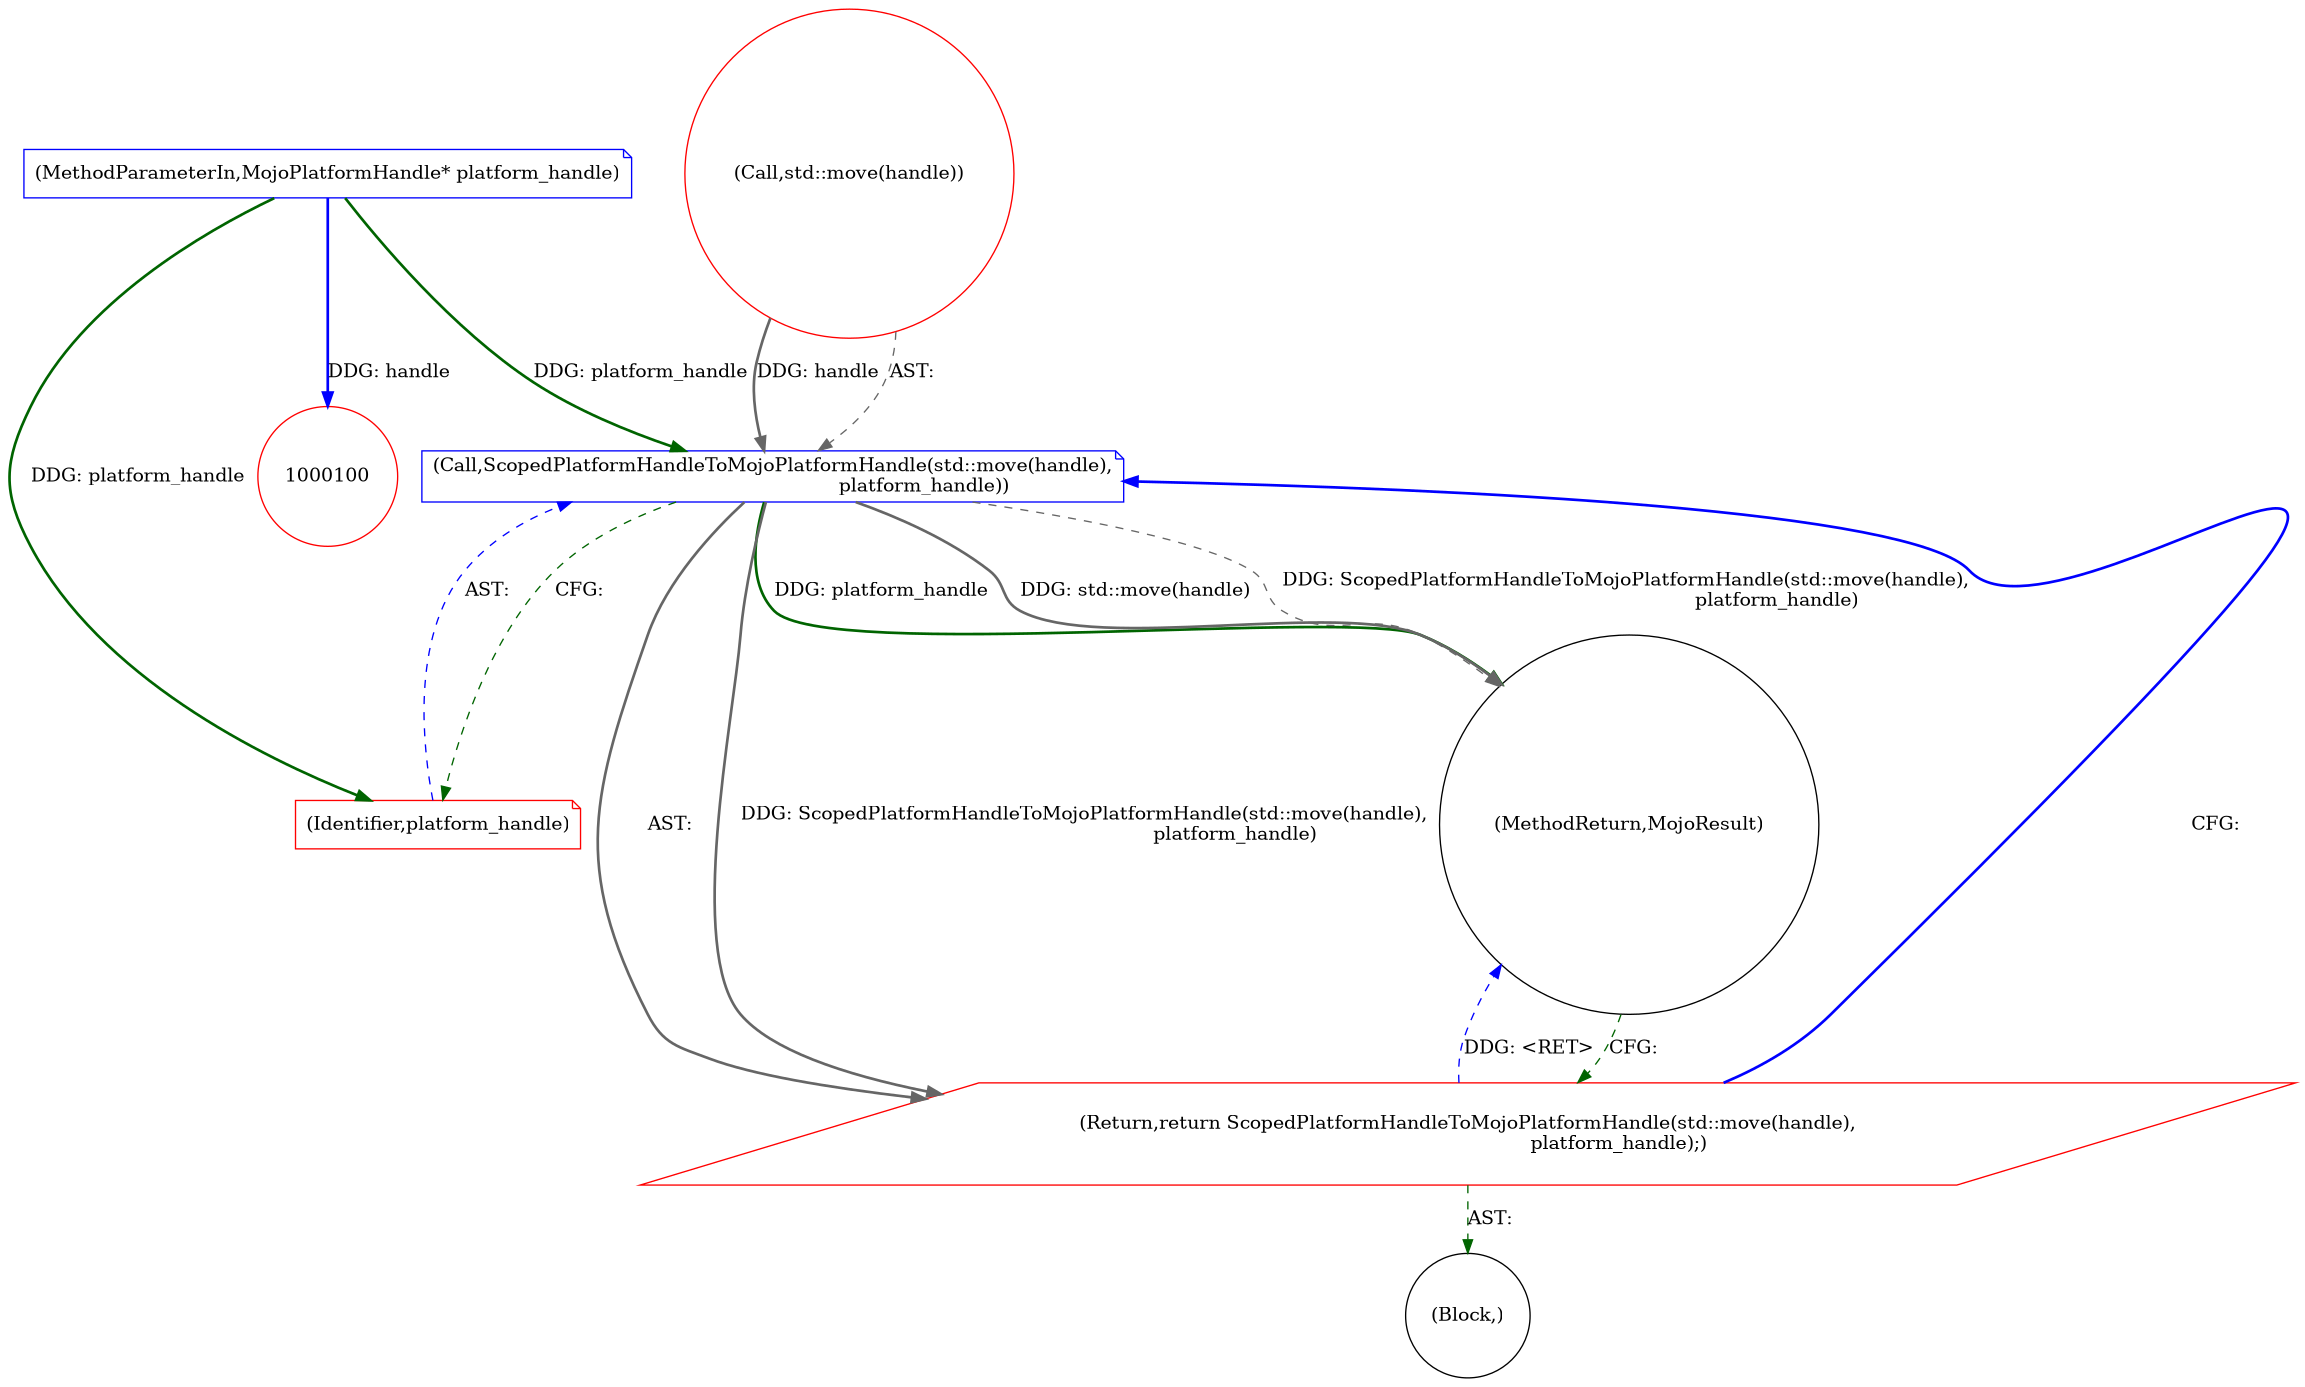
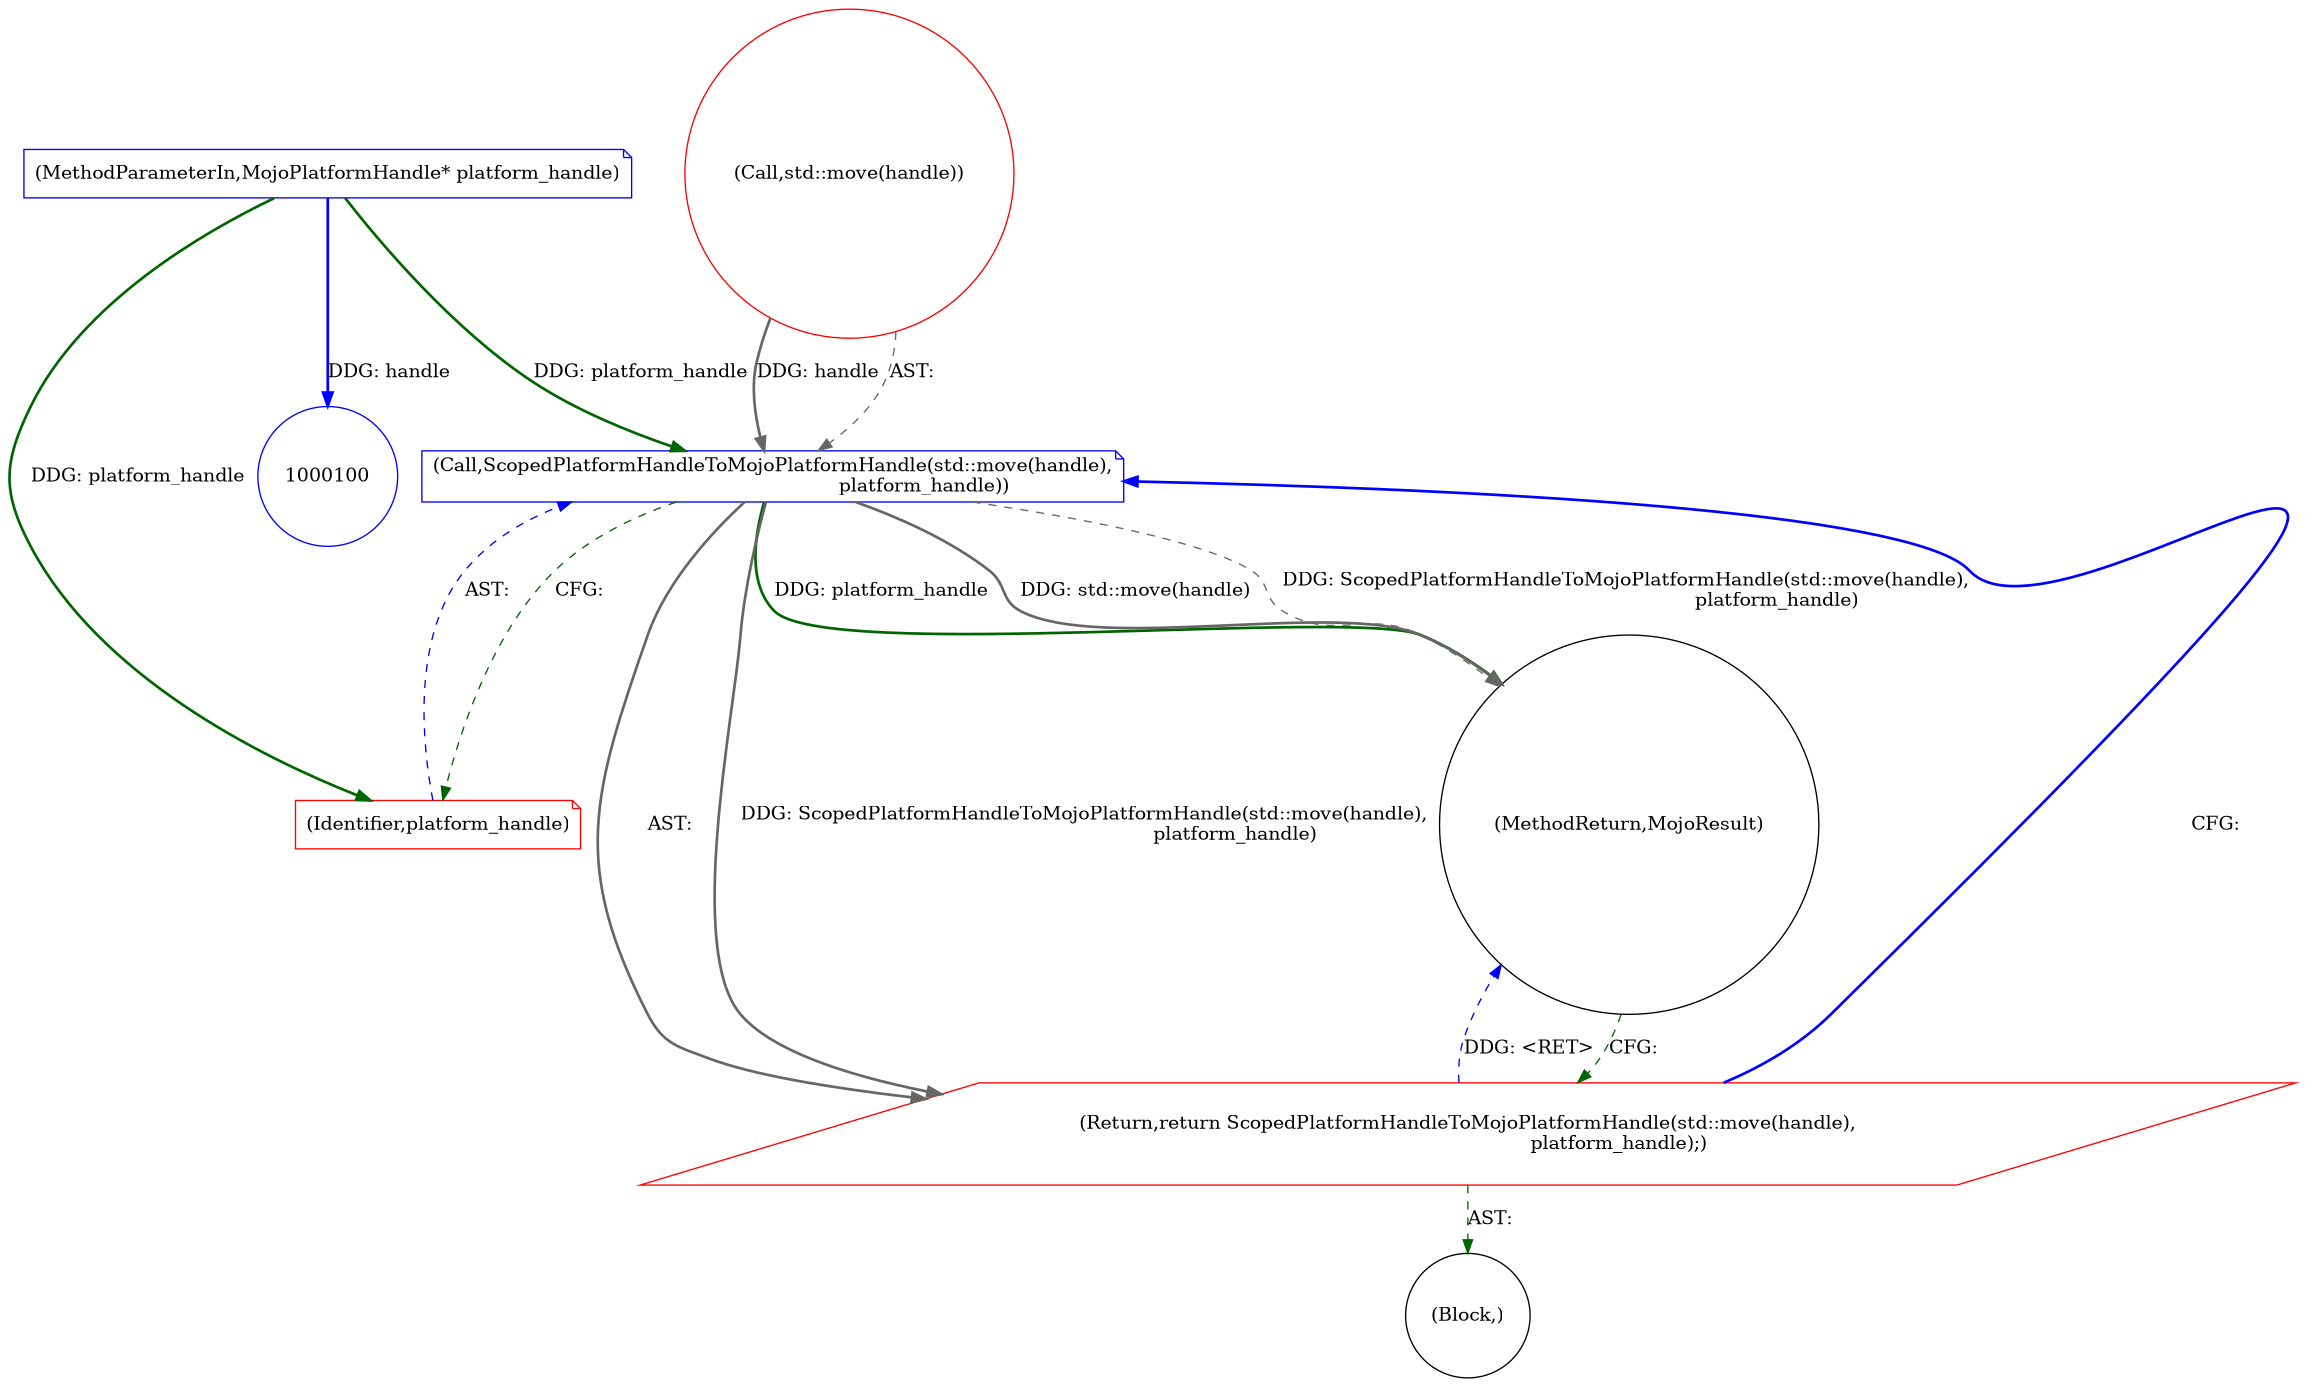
node "1000100": color red -> blue
